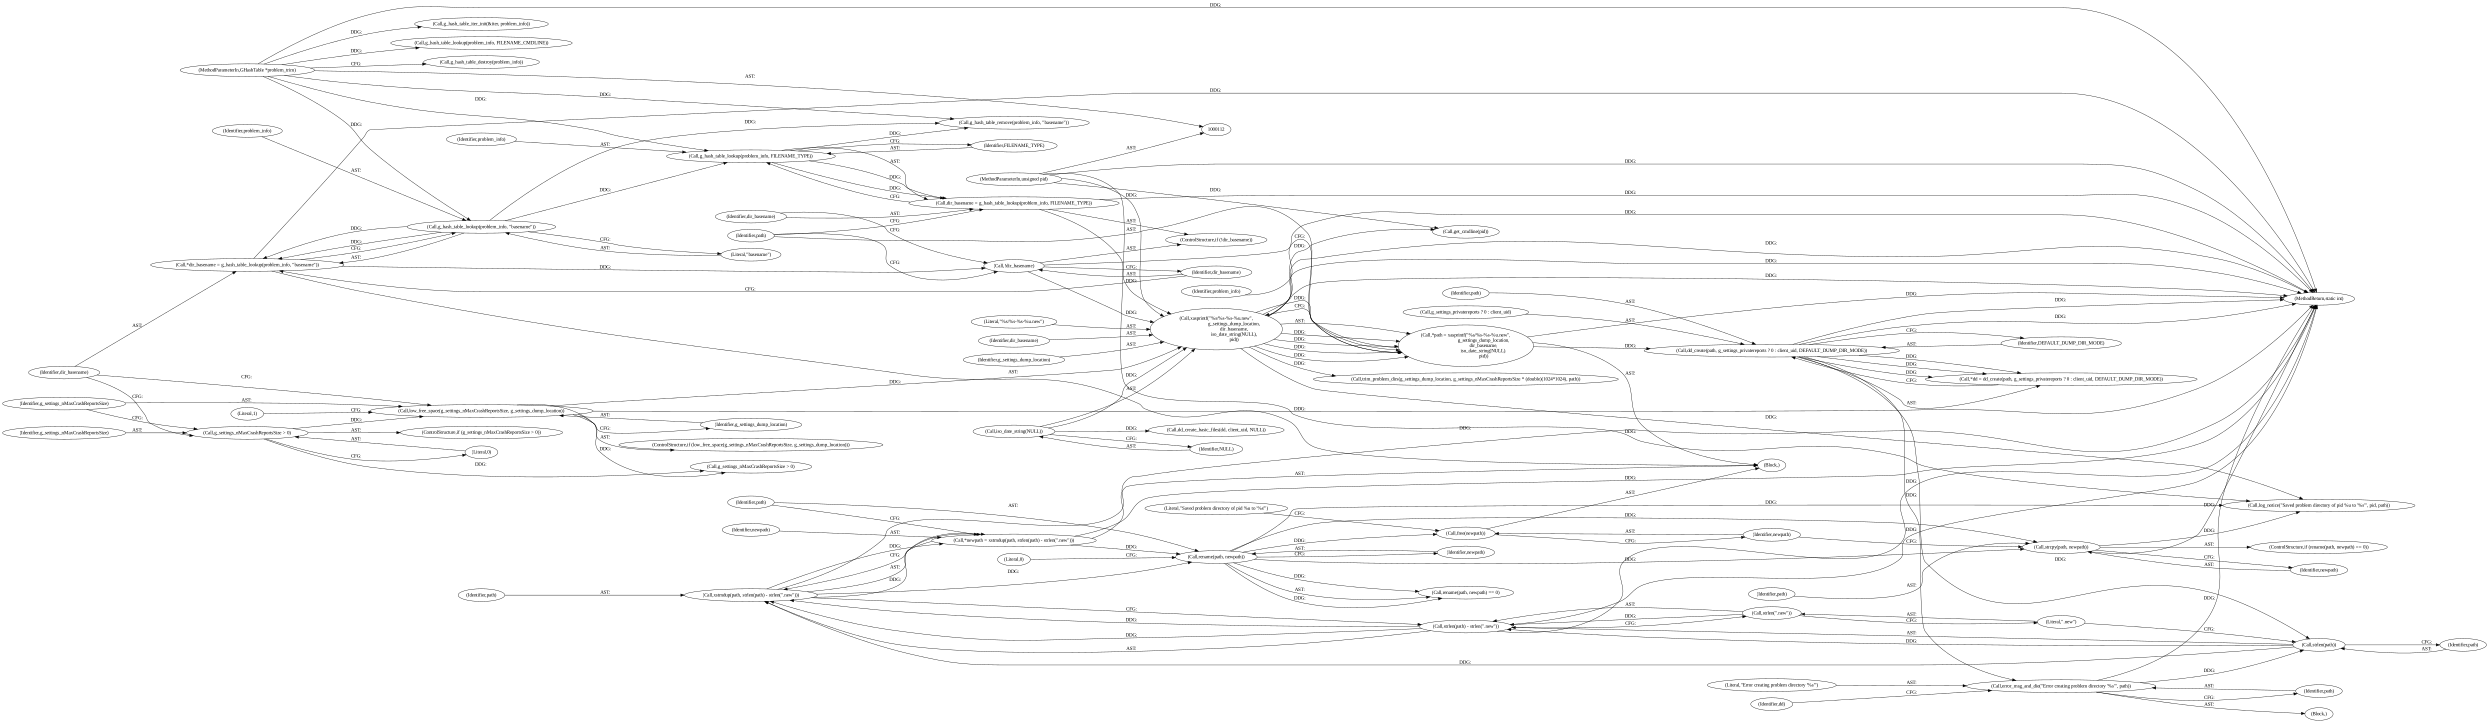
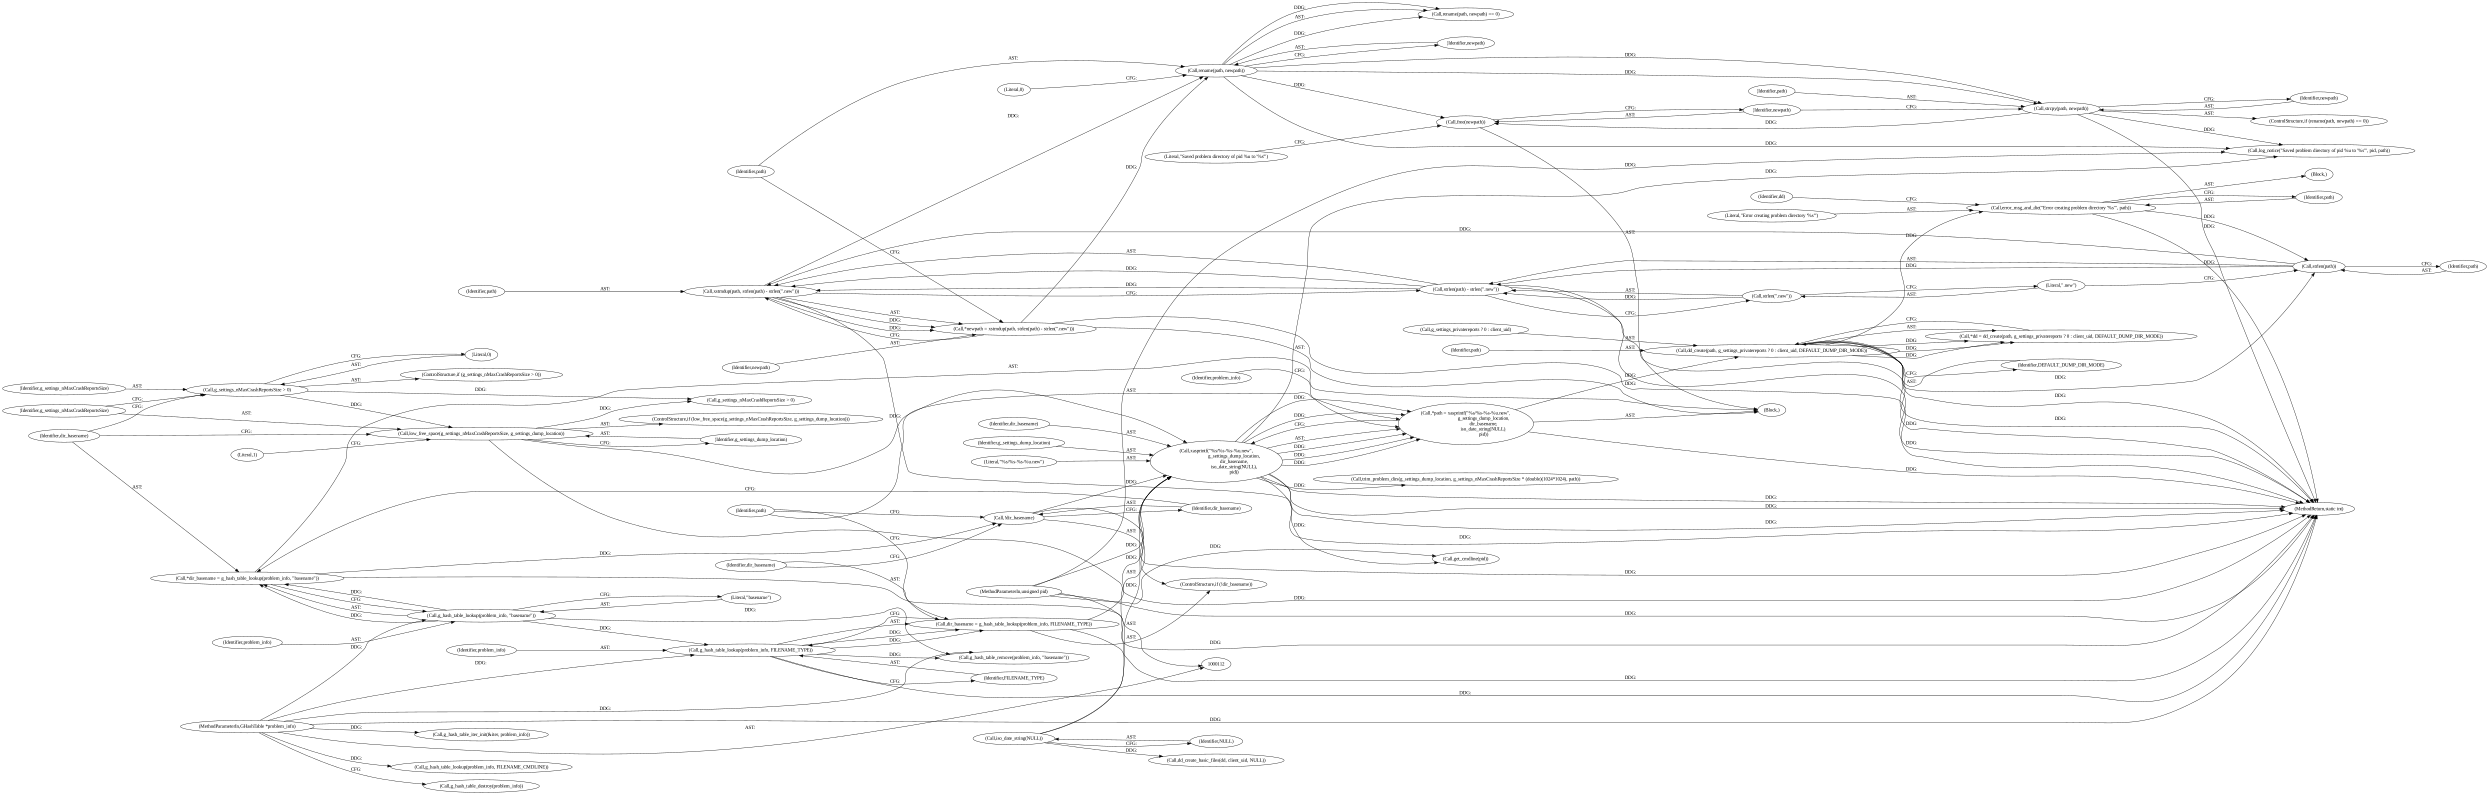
node "(MethodParameterIn,GHashTable *problem_trim)": label "(MethodParameterIn,GHashTable *problem_trim)" -> "(MethodParameterIn,GHashTable *problem_info)"
edge "(Call,strcpy(path, newpath))" -> "(Call,free(newpath))": added, label "DDG:"
edge "(Call,g_hash_table_lookup(problem_info, FILENAME_TYPE))" -> "(MethodReturn,static int)": added, label "DDG:"
